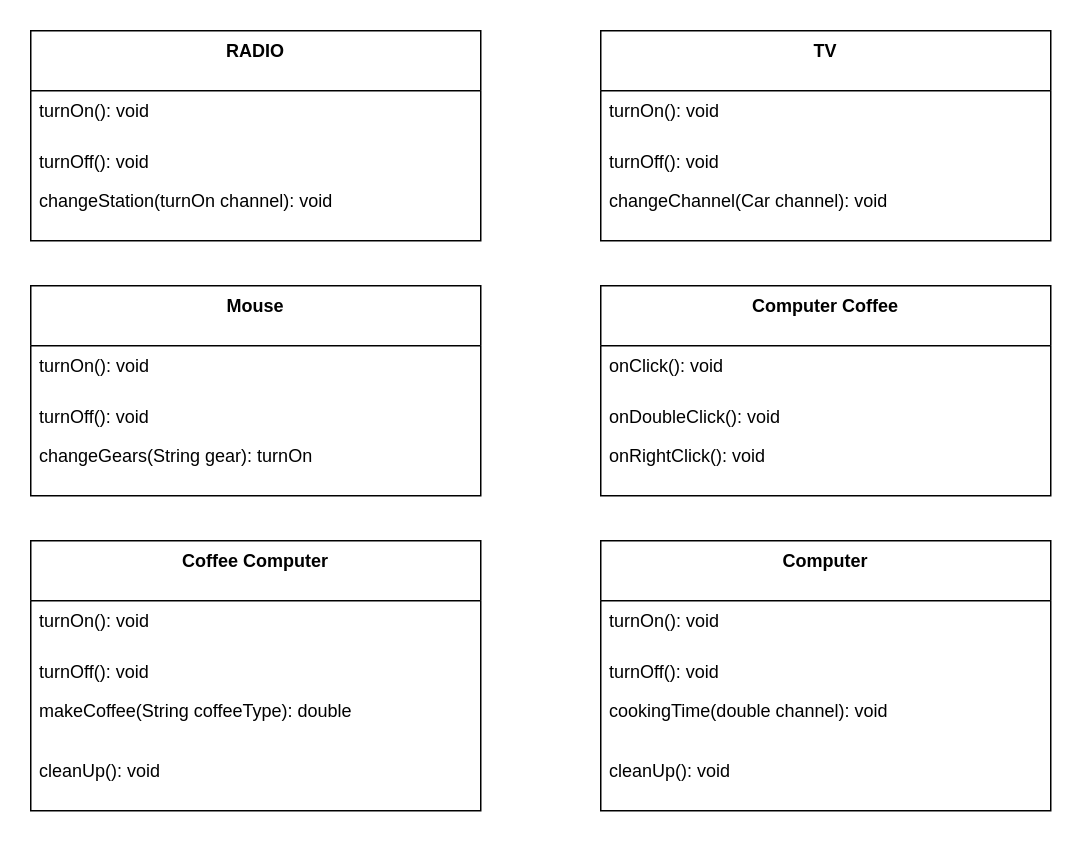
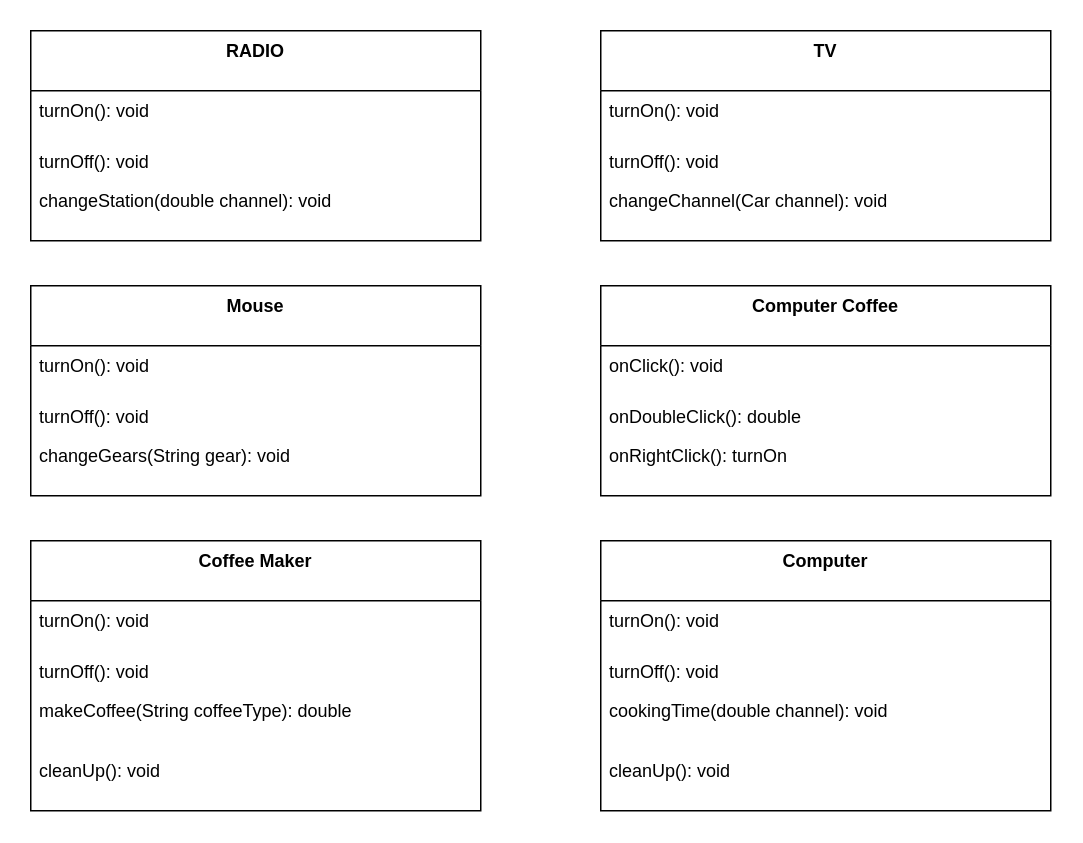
node "changeStation(turnOn channel): void": label "changeStation(turnOn channel): void" -> "changeStation(double channel): void"
node "onDoubleClick(): void": label "onDoubleClick(): void" -> "onDoubleClick(): double"
node "changeGears(String gear): turnOn": label "changeGears(String gear): turnOn" -> "changeGears(String gear): void"
node "onRightClick(): void": label "onRightClick(): void" -> "onRightClick(): turnOn"
node "Coffee Computer": label "Coffee Computer" -> "Coffee Maker"
